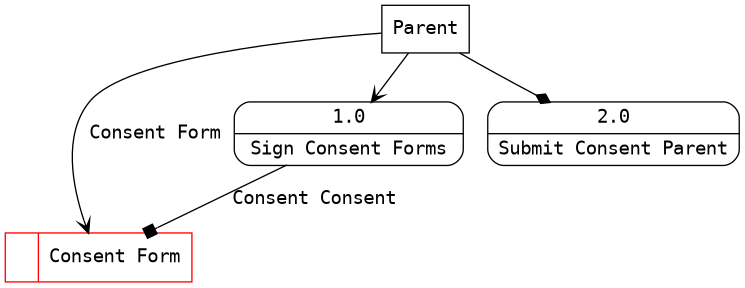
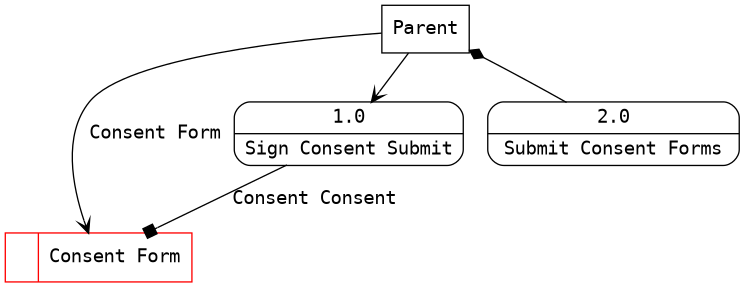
edge "Parent" -> "2.0": reversed
node "1.0": text "Sign Consent Forms" -> "Sign Consent Submit"
node "2.0": text "Submit Consent Parent" -> "Submit Consent Forms"
